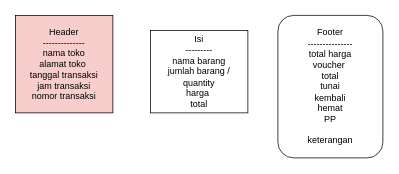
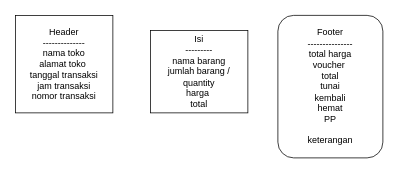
node "Header -------------- nama toko alamat toko tanggal transaksi jam transaksi nomor transaksi": fillcolor #f8cecc -> #ffffff
